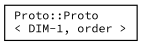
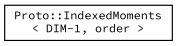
node "Proto::Proto < DIM-1, order >": label "Proto::Proto < DIM-1, order >" -> "Proto::IndexedMoments < DIM-1, order >"
